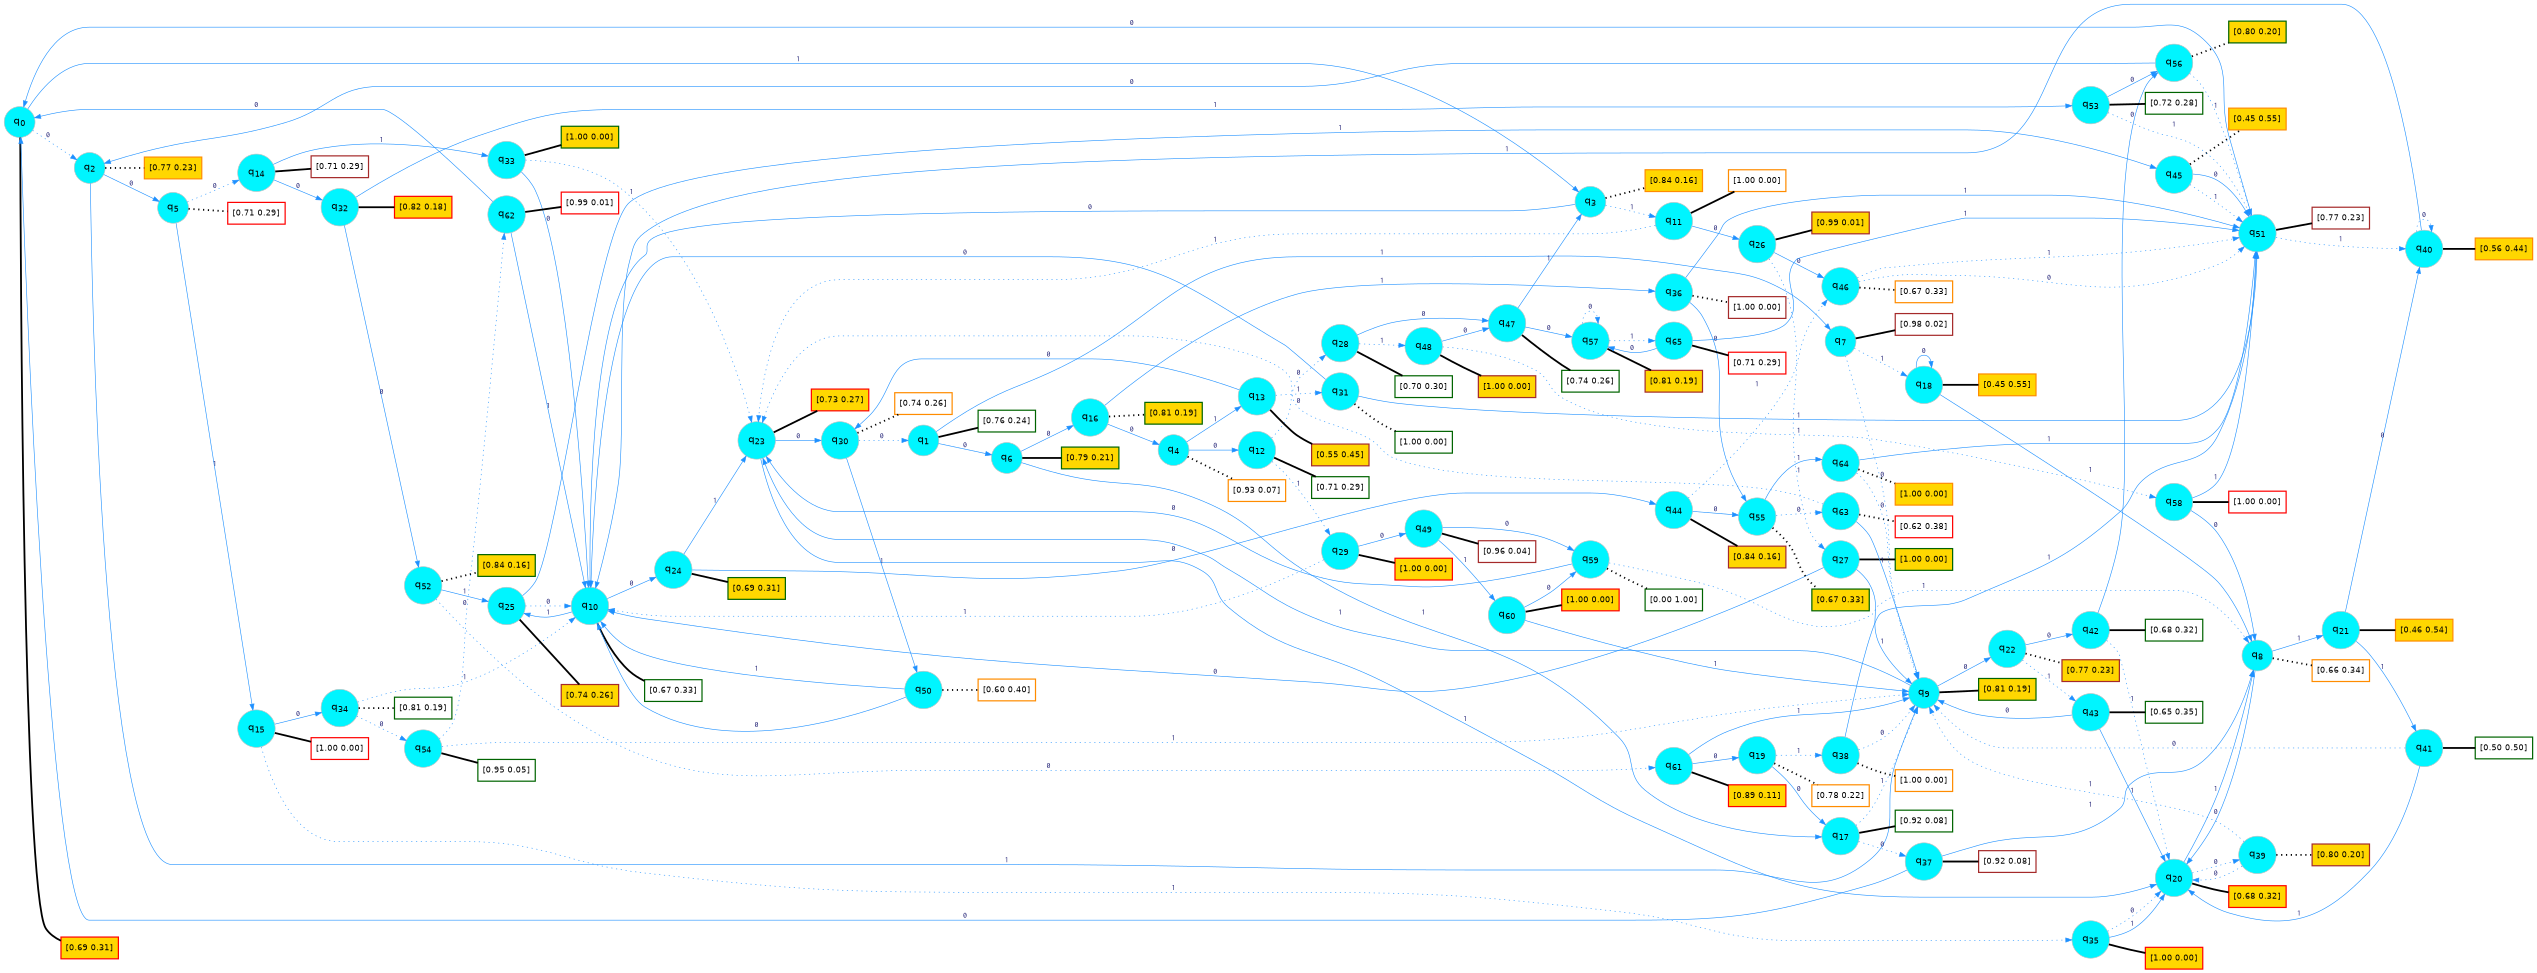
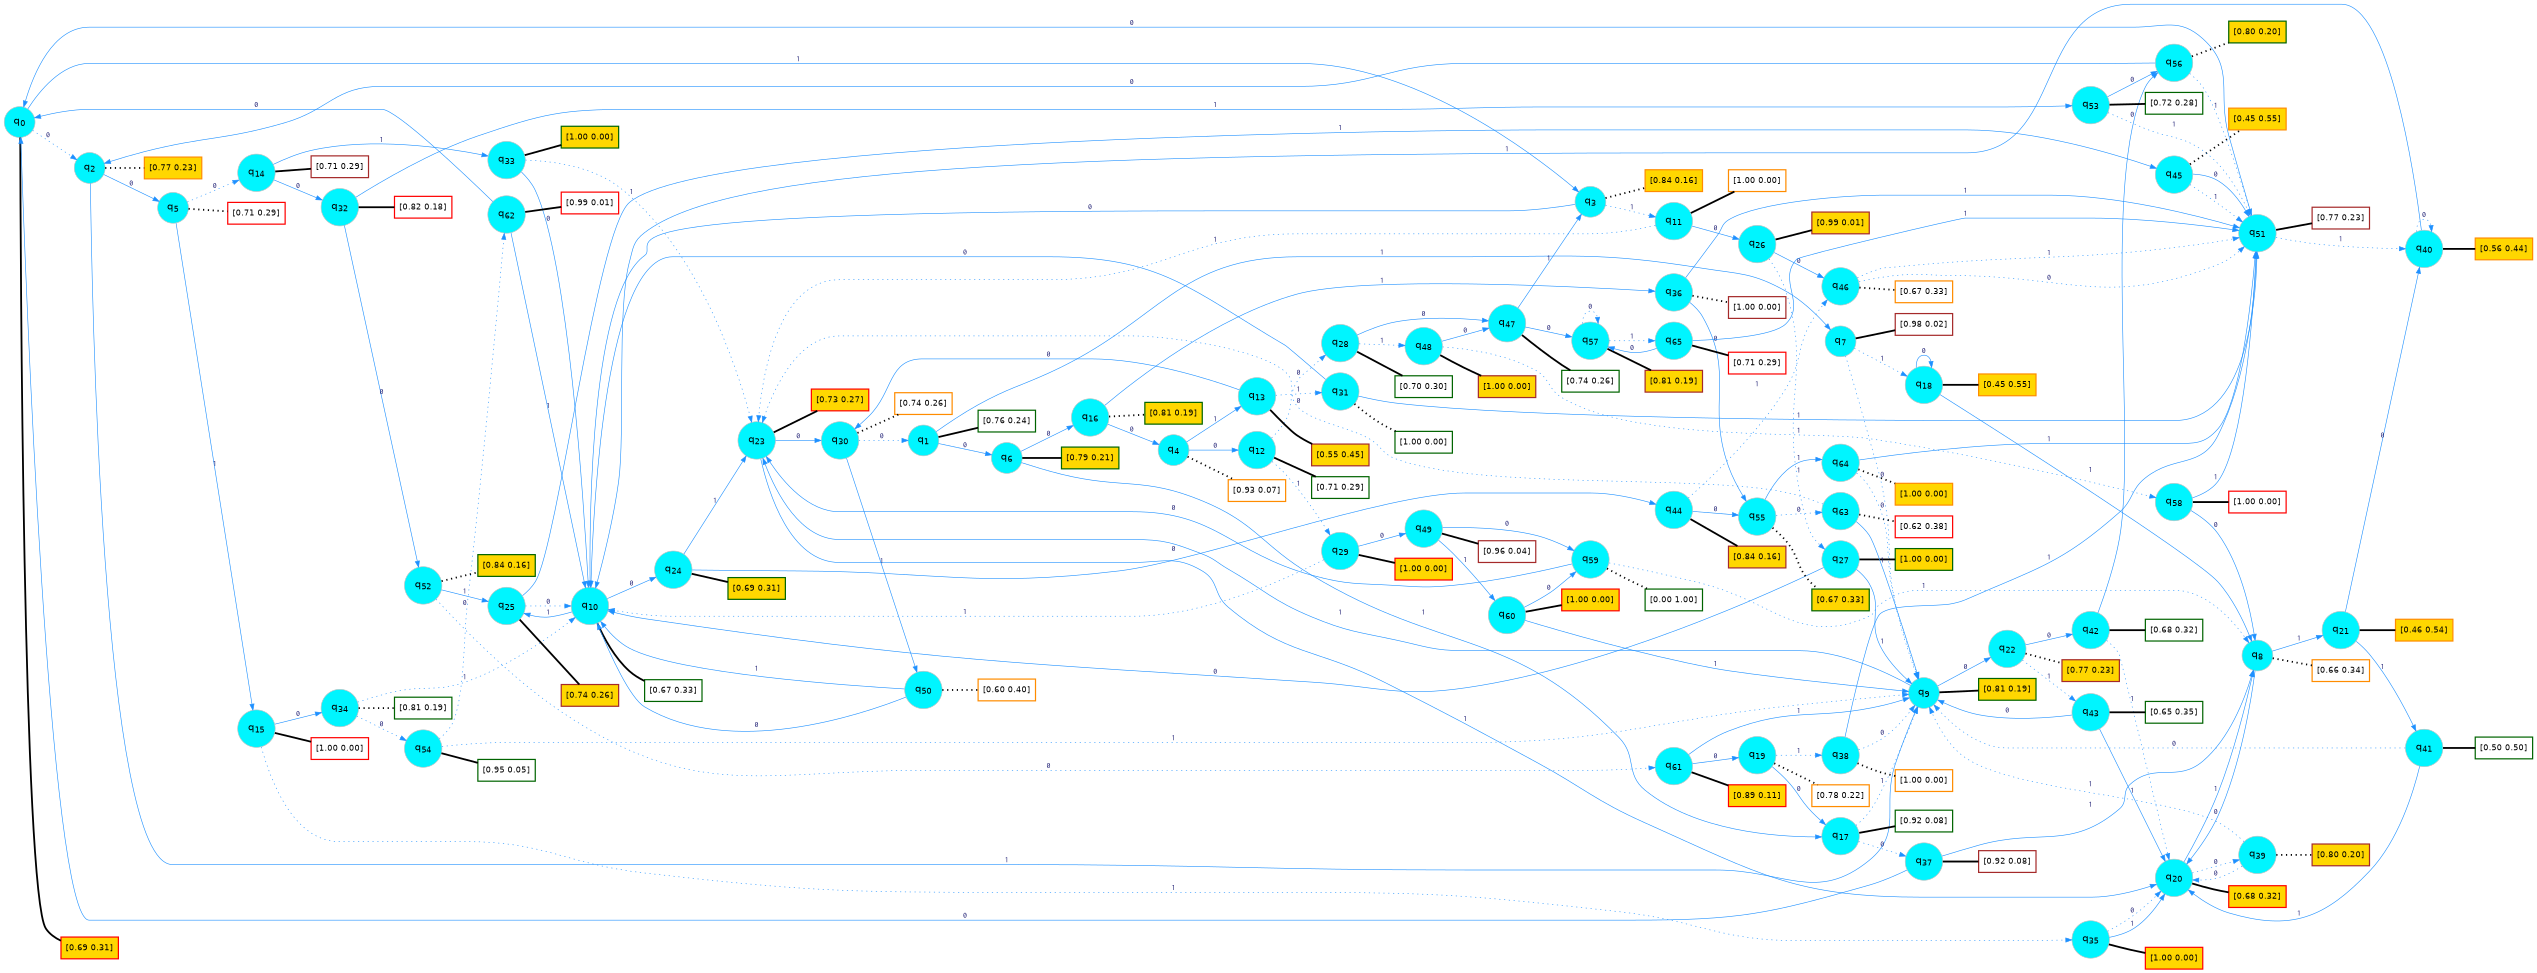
node "[0.82 0.18]": fillcolor gold -> white
